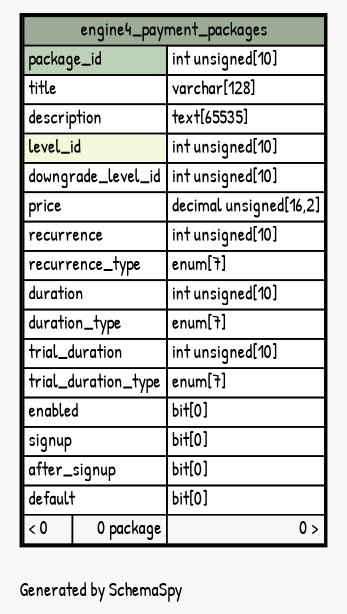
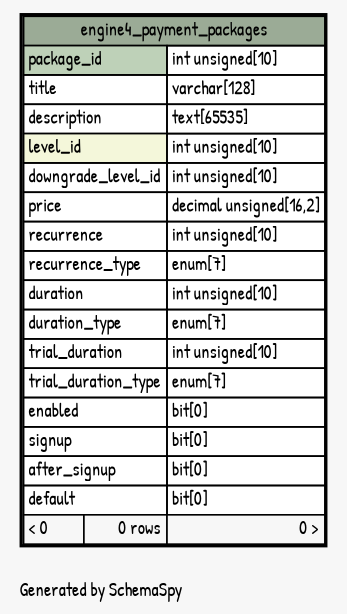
node "engine4_payment_packages": text "0 package" -> "0 rows"
